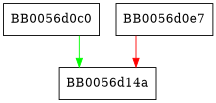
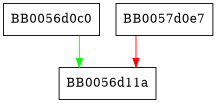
node "BB0056d0e7": label "BB0056d0e7" -> "BB0057d0e7"
node "BB0056d14a": label "BB0056d14a" -> "BB0056d11a"
